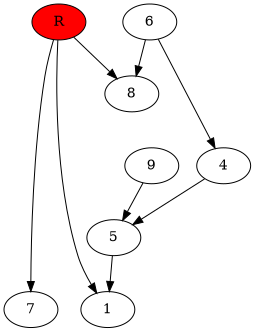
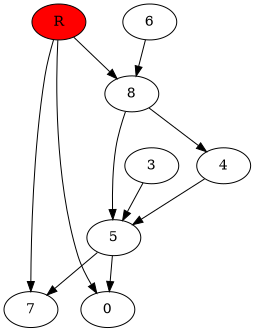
edge "6" -> "4": now "8" -> "4"
edge "8" -> "5": added
node "9": label "9" -> "3"
edge "5" -> "7": added
node "1": label "1" -> "0"
